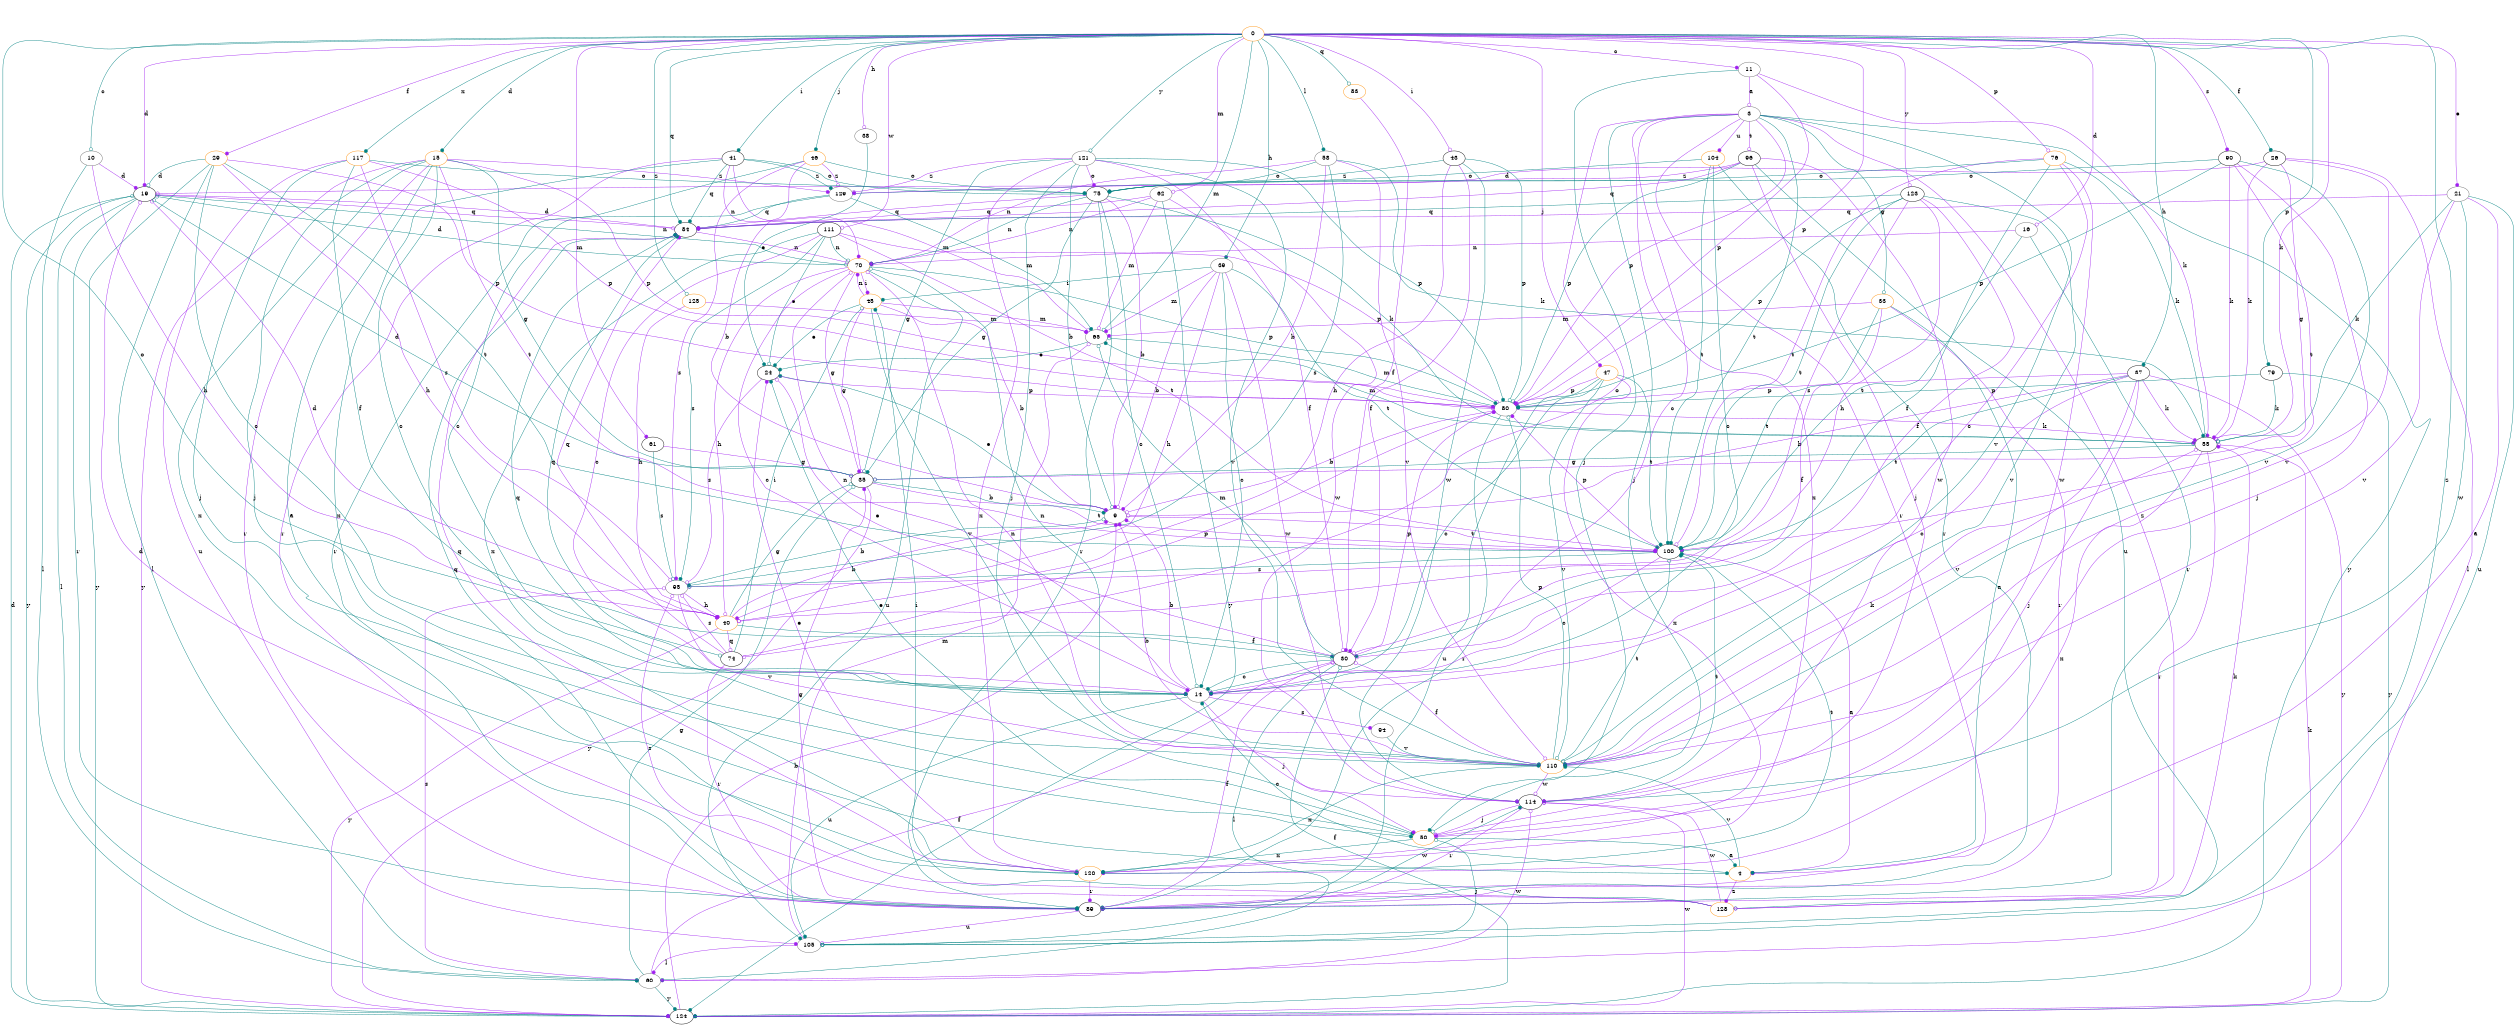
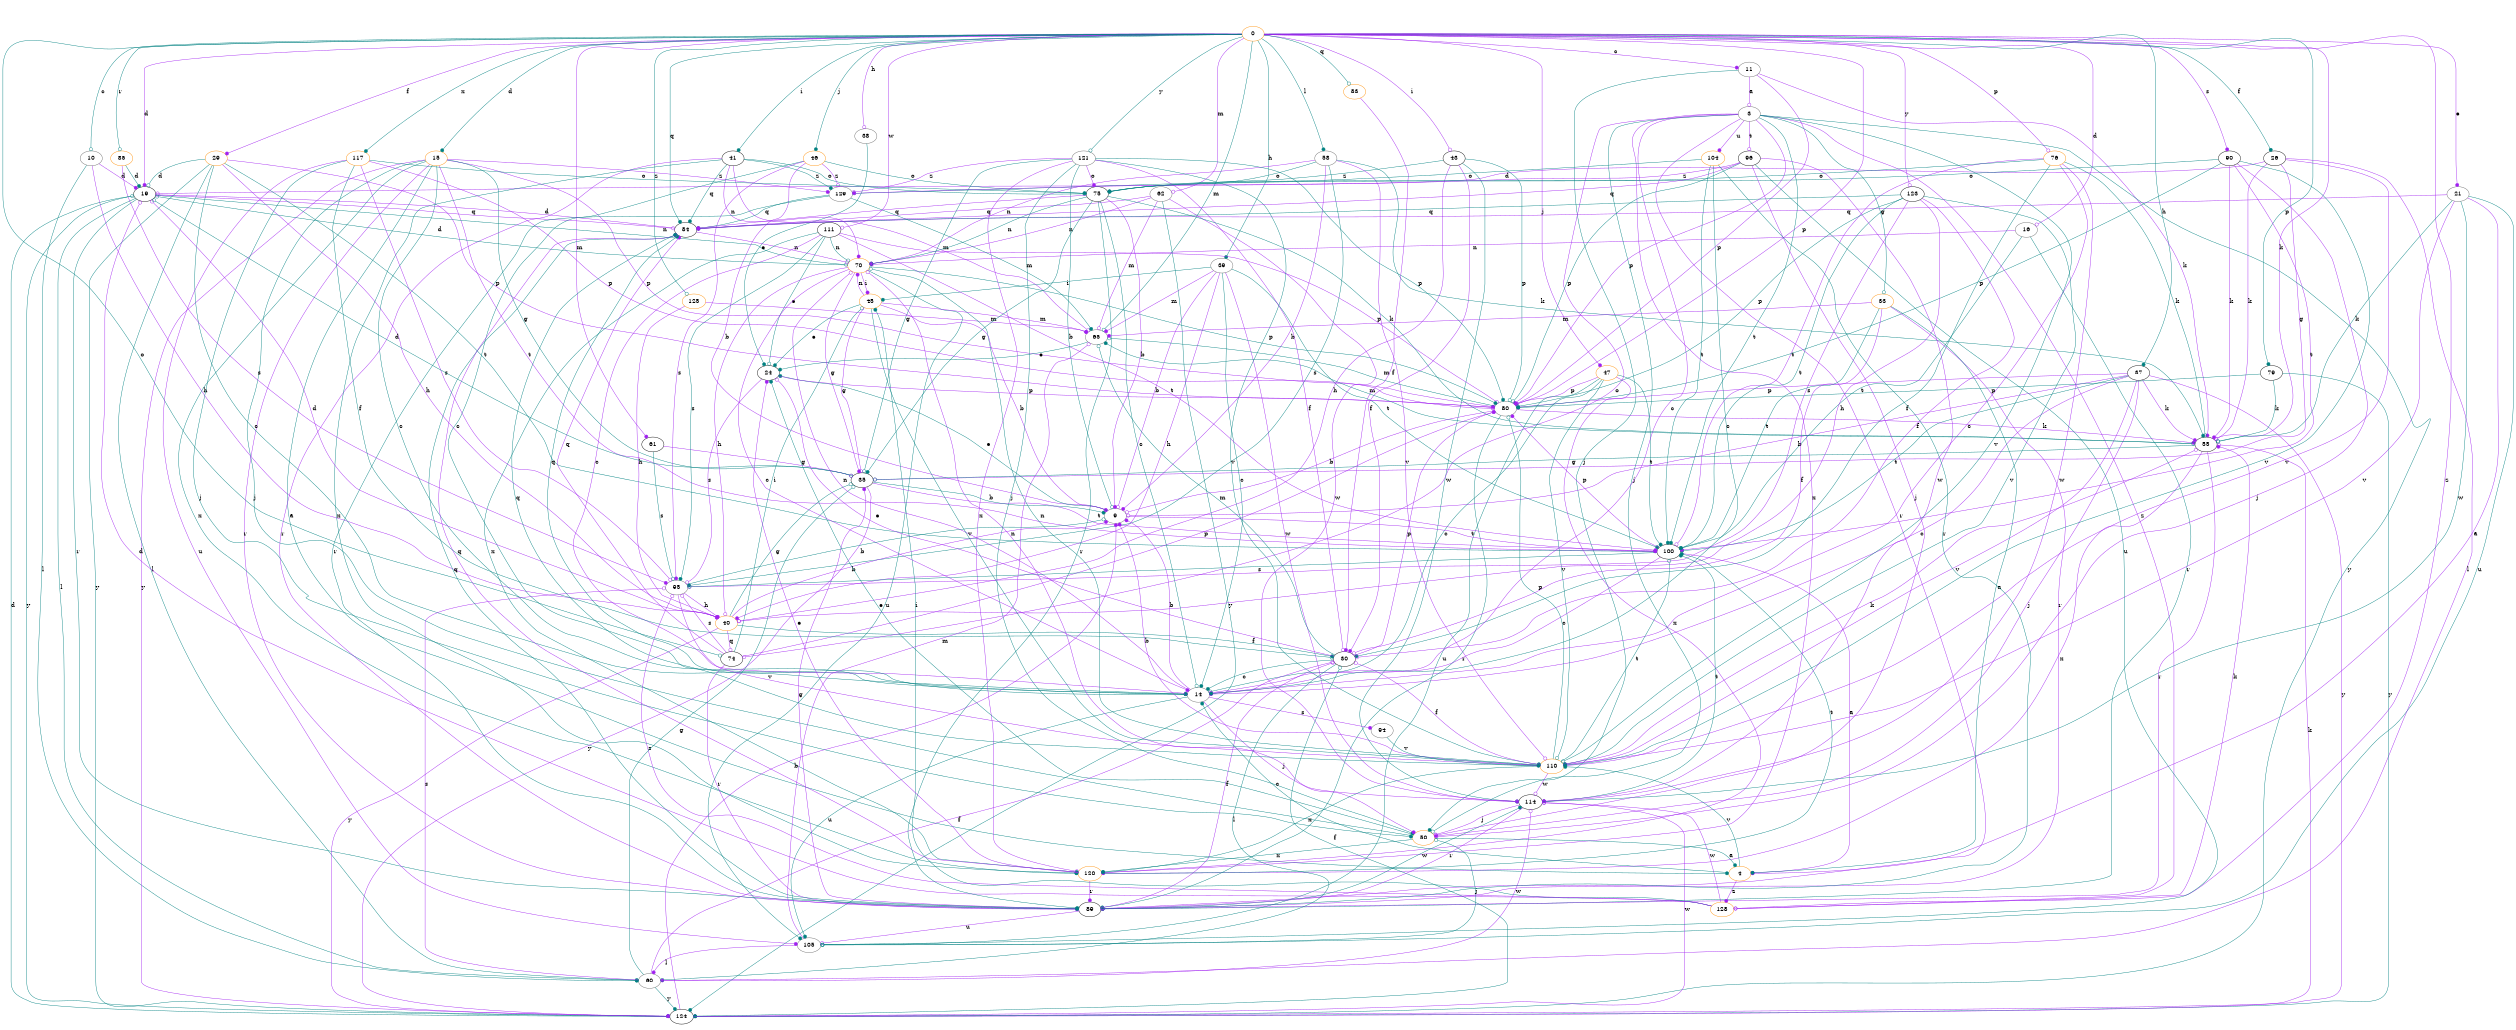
node "85": added
edge "0" -> "128": color teal -> purple
